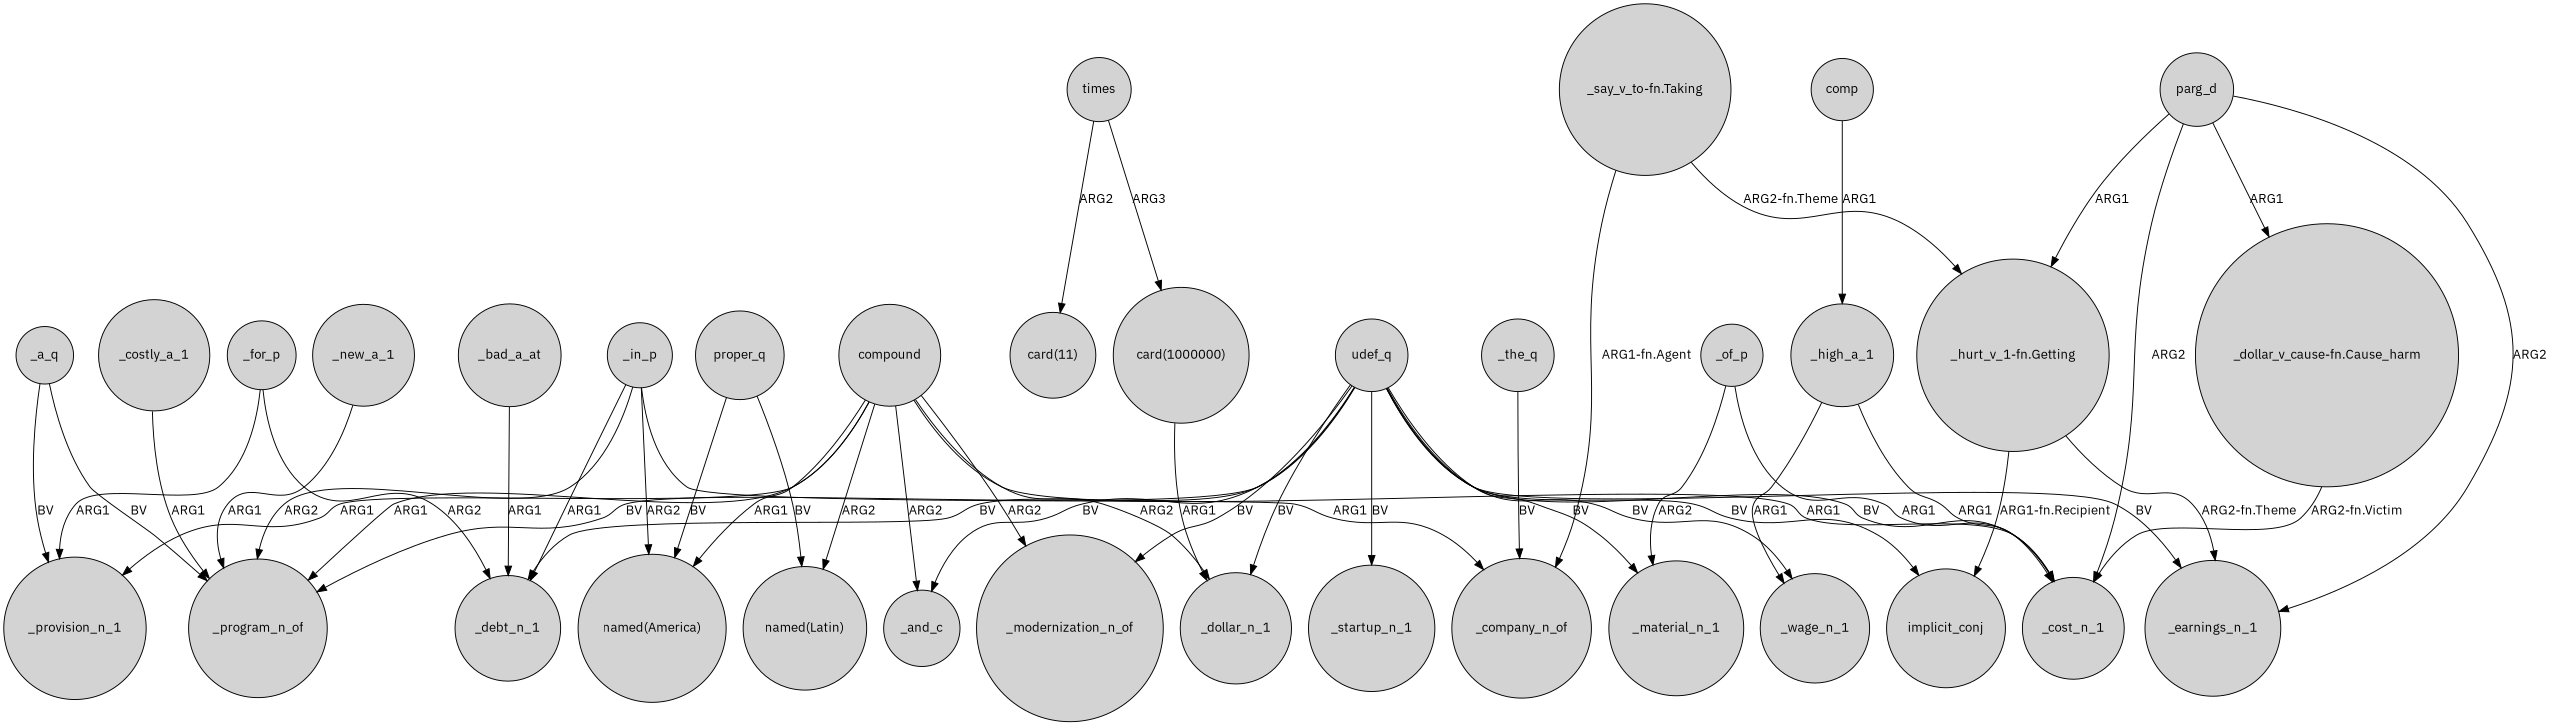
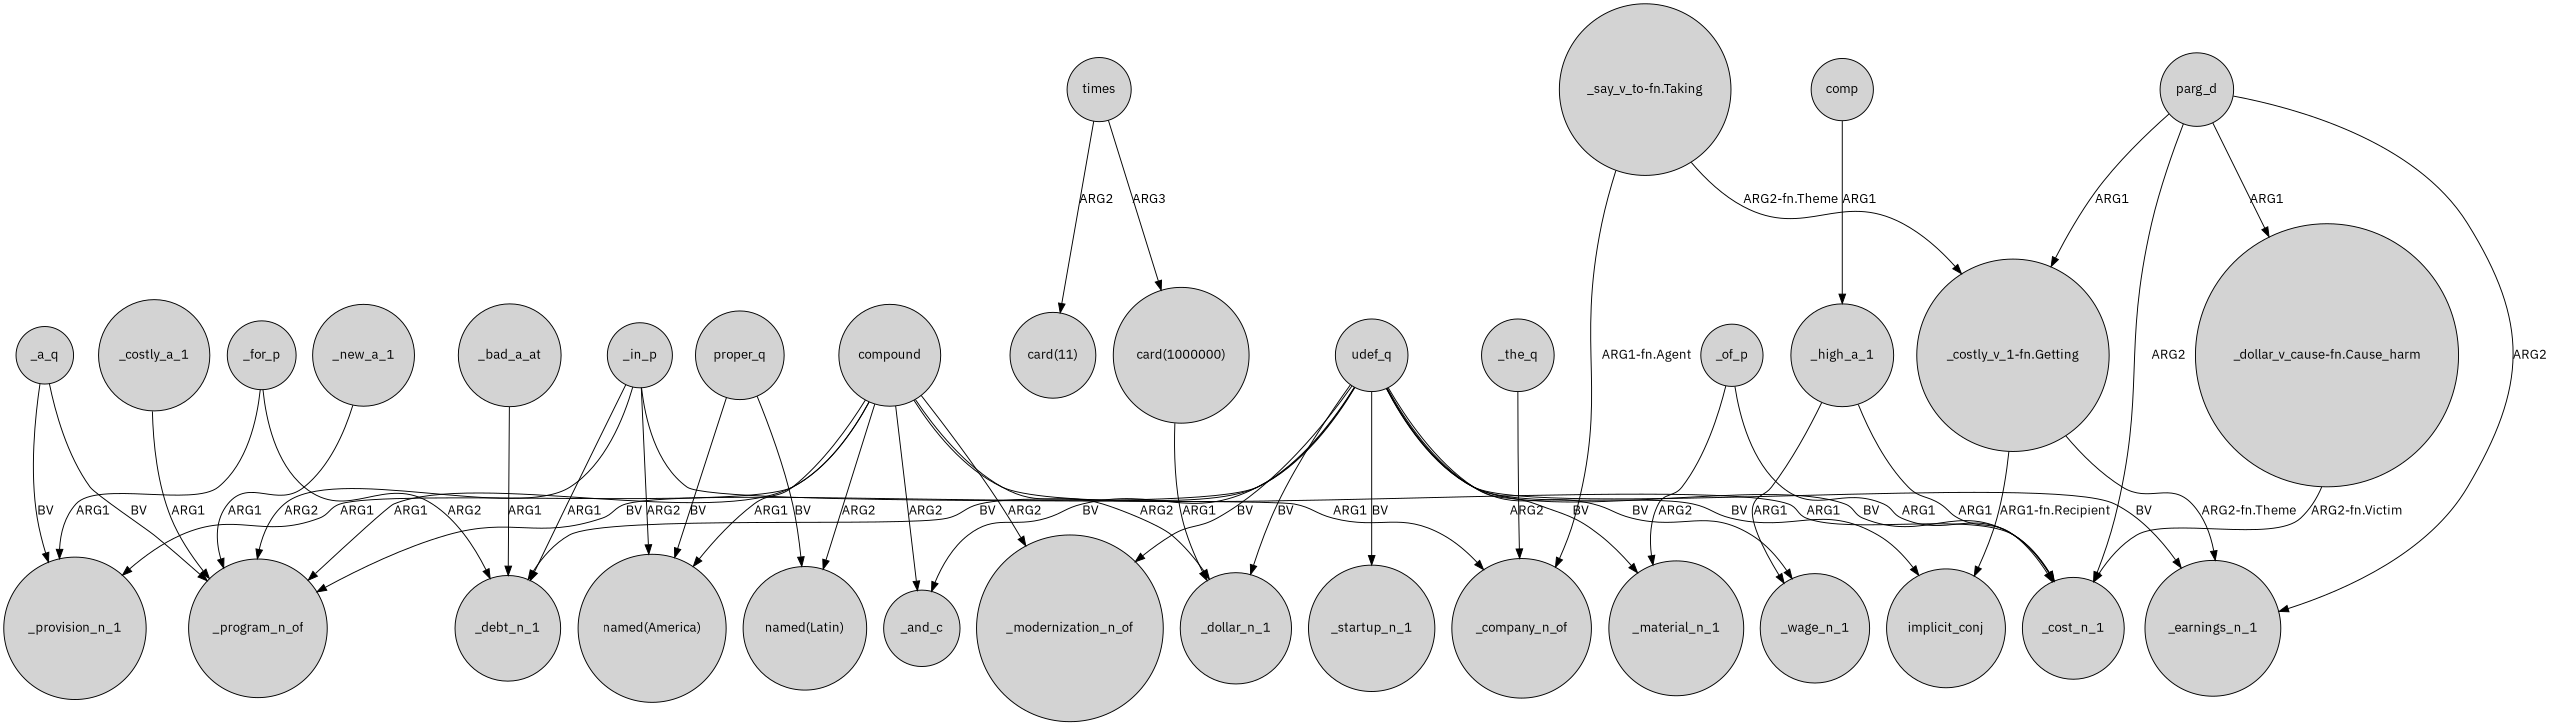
node "_hurt_v_1-fn.Getting": label "_hurt_v_1-fn.Getting" -> "_costly_v_1-fn.Getting"
edge "_the_q" -> "_company_n_of": label "BV" -> "ARG2"
